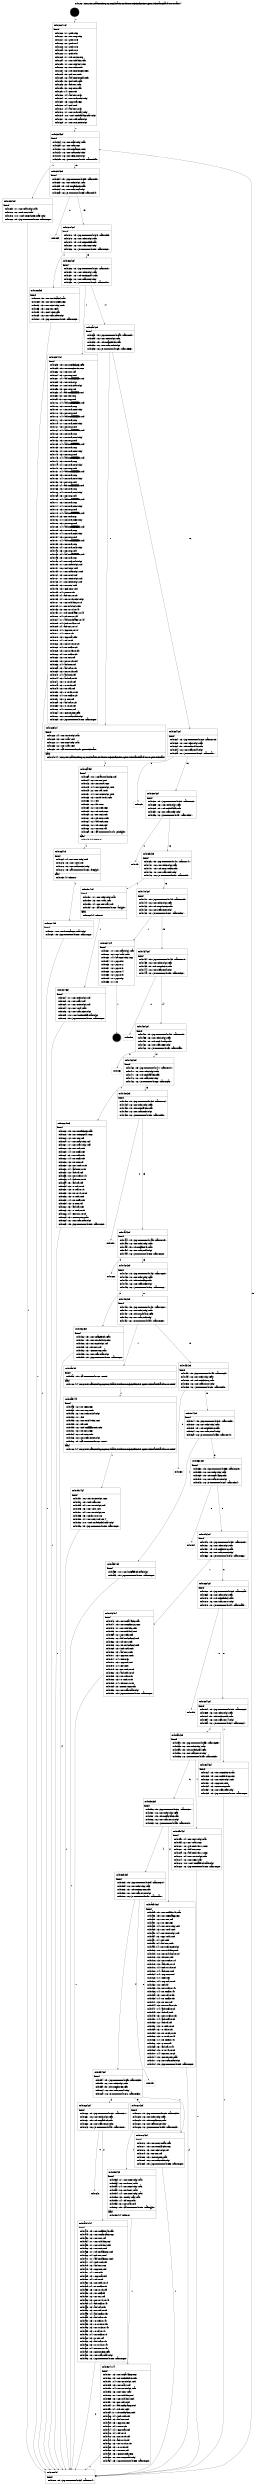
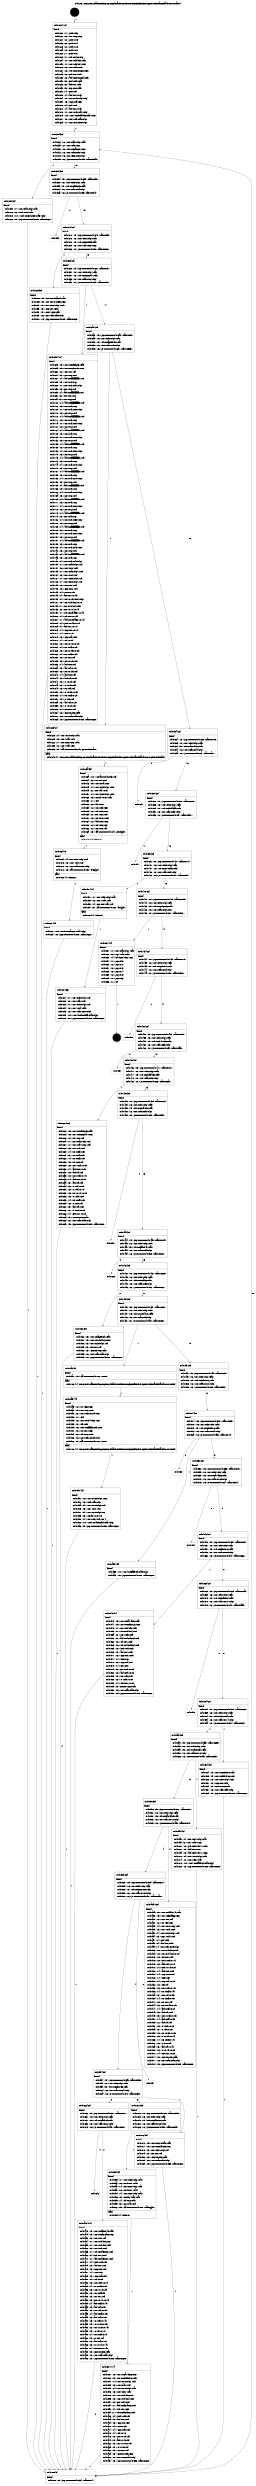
edge "0x401418 [28]" -> "0x401434 [28]": label " 15" -> " 14"
edge "0x4014f8 [28]" -> "0x401c90": now "0x401514 [28]" -> "0x401c90"
edge "0x401adb [167]" -> "0x401eee [5]": removed, label "2"
